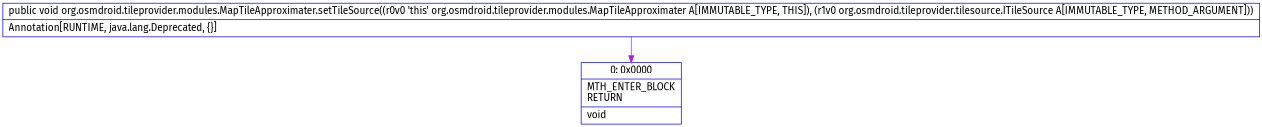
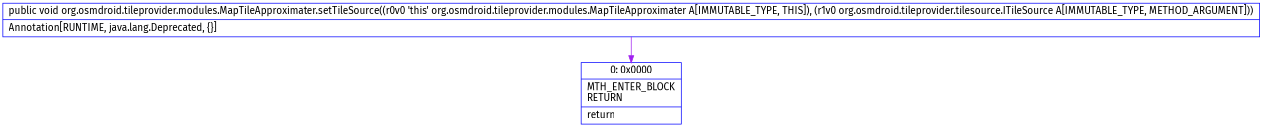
node "0: 0x0000": text "void" -> "return"
